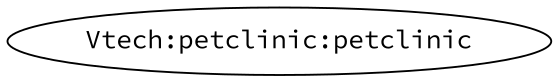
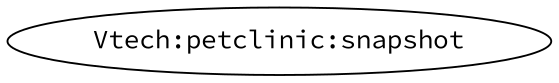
node "Vtech:petclinic:petclinic": label "Vtech:petclinic:petclinic" -> "Vtech:petclinic:snapshot"
